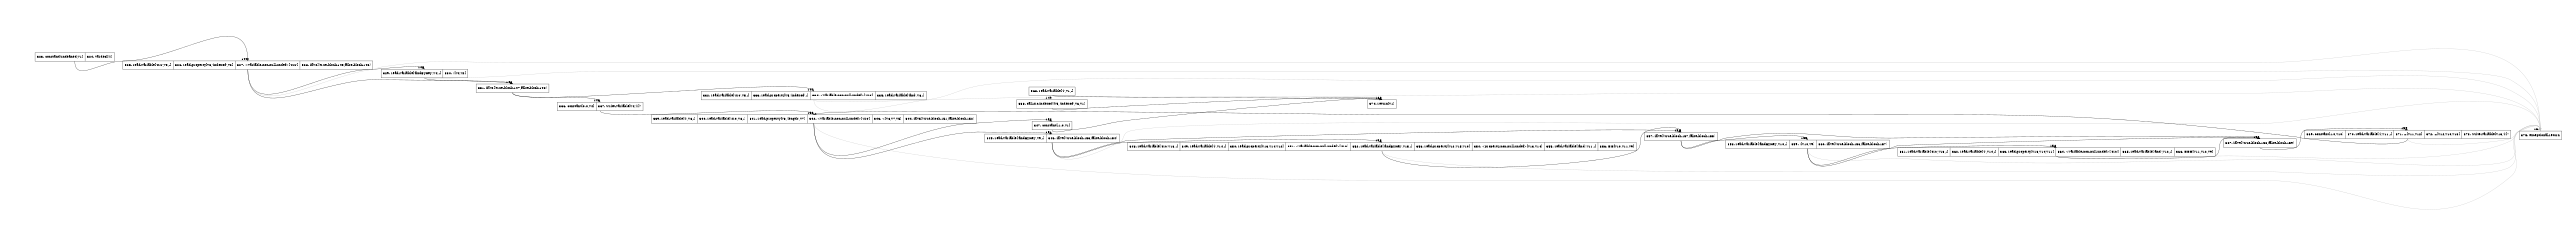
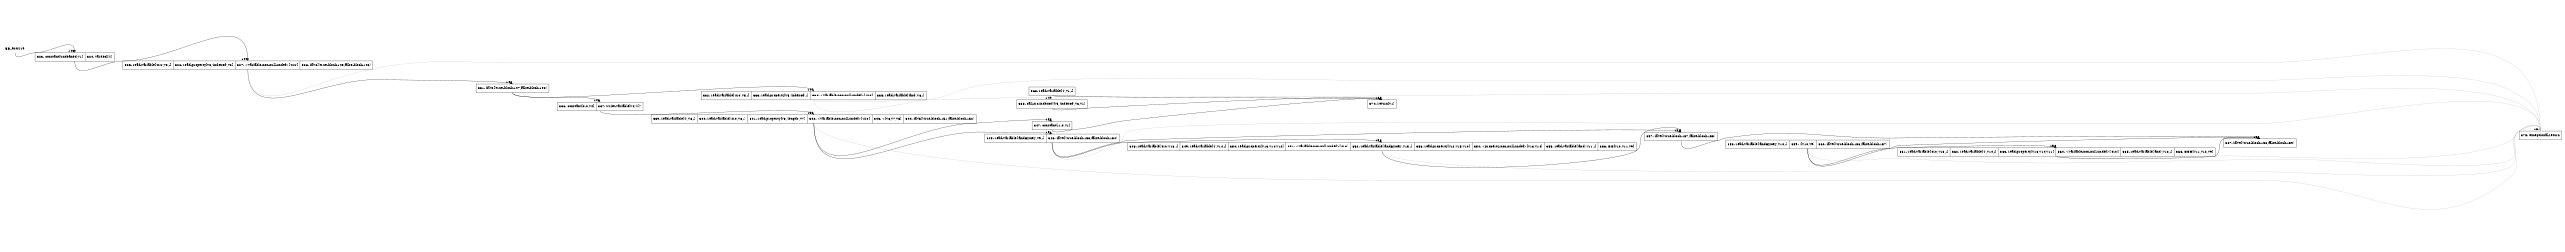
node "BB_entry19": added
node "329: read-variable['findByKey',v4,-]": removed
node "369: constant[1.0,v10]": removed
edge "357: if[v9](true-block:157,false-block:155)" -> "358: read-variable['findByKey',v10,-]": removed
